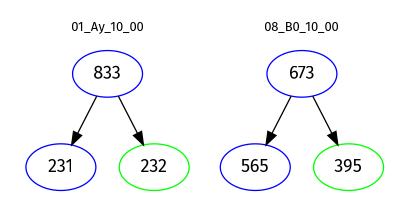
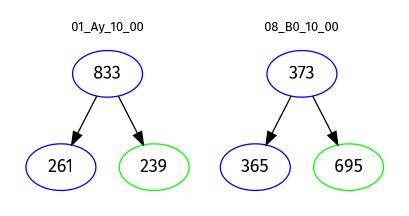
node "673": label "673" -> "373"
node "231": label "231" -> "261"
node "232": label "232" -> "239"
node "565": label "565" -> "365"
node "395": label "395" -> "695"
